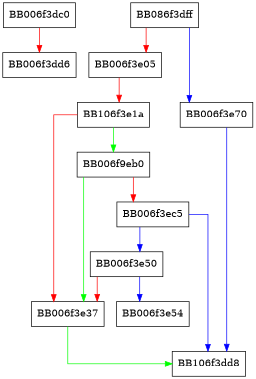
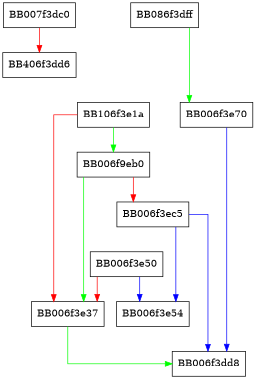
node "BB006f3dc0": label "BB006f3dc0" -> "BB007f3dc0"
edge "BB086f3dff" -> "BB006f3e70": color blue -> green
node "BB006f3dd6": label "BB006f3dd6" -> "BB406f3dd6"
node "BB006f3e05": removed
edge "BB006f3ec5" -> "BB006f3e50": now "BB006f3ec5" -> "BB006f3e54"
node "BB106f3dd8": label "BB106f3dd8" -> "BB006f3dd8"
